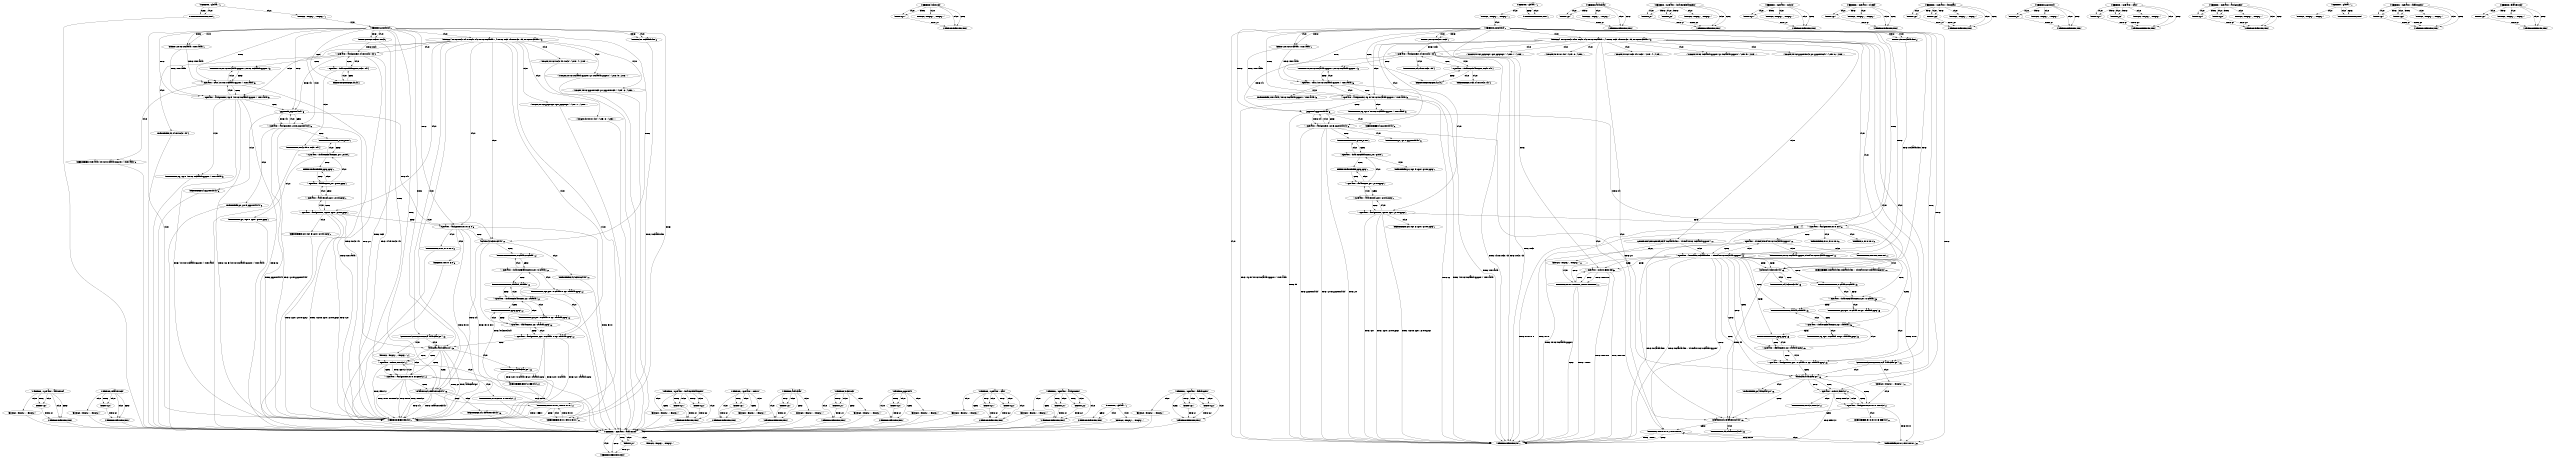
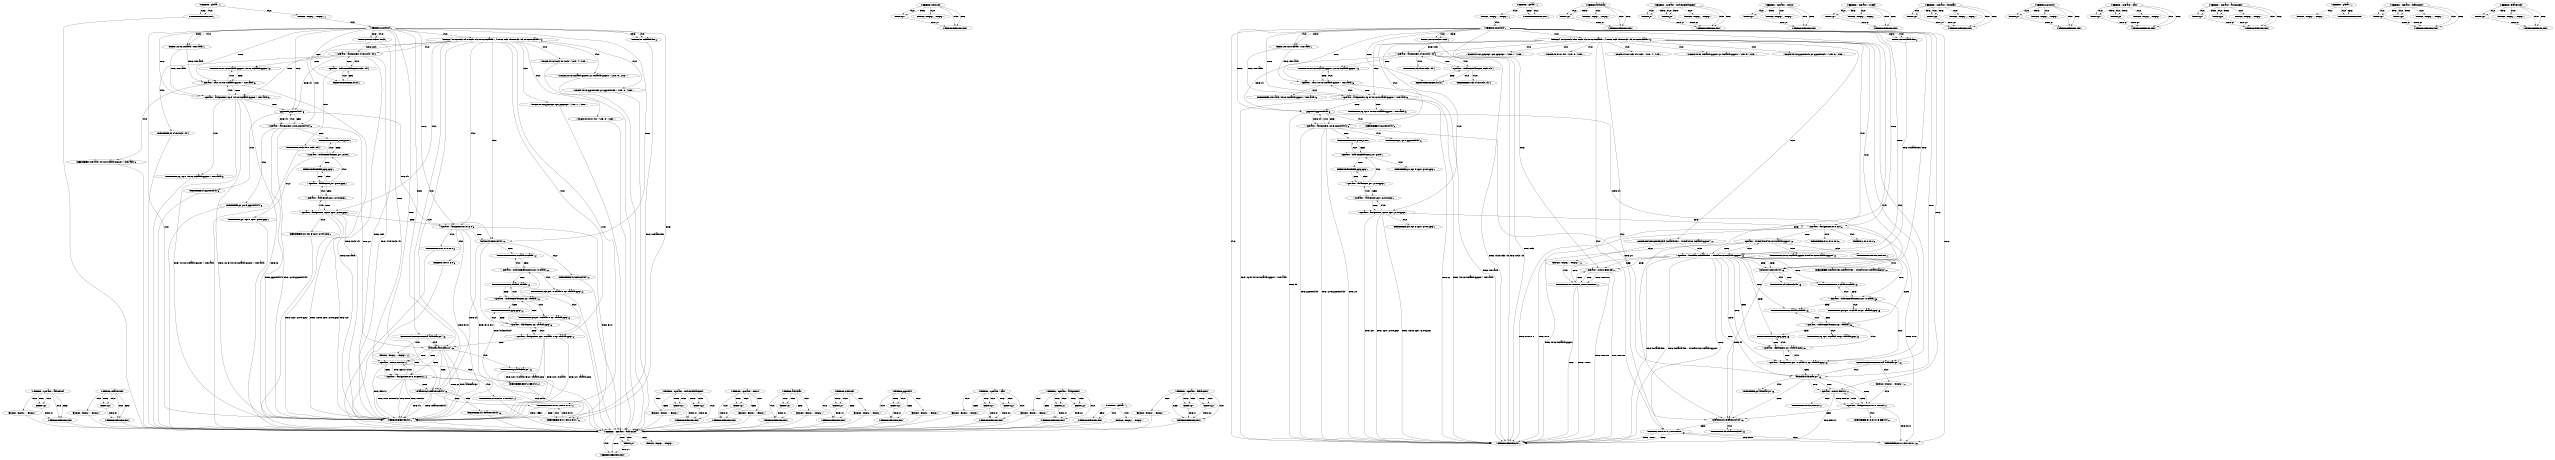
node "(<operator>.minus,-EINVAL)": text "31" -> "11"
